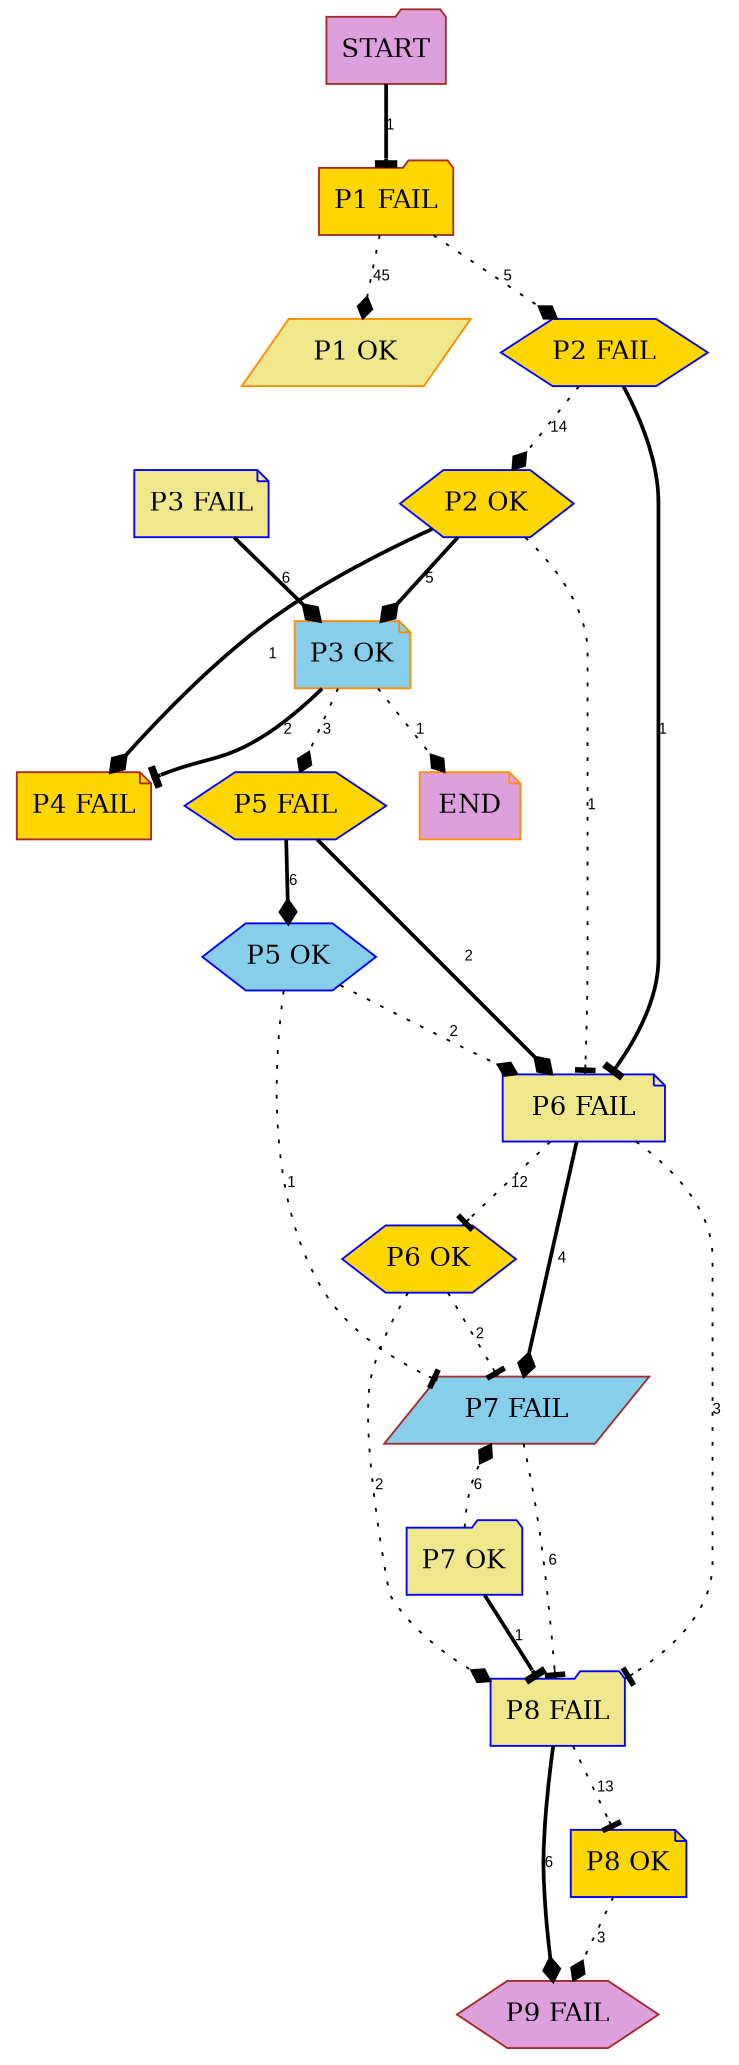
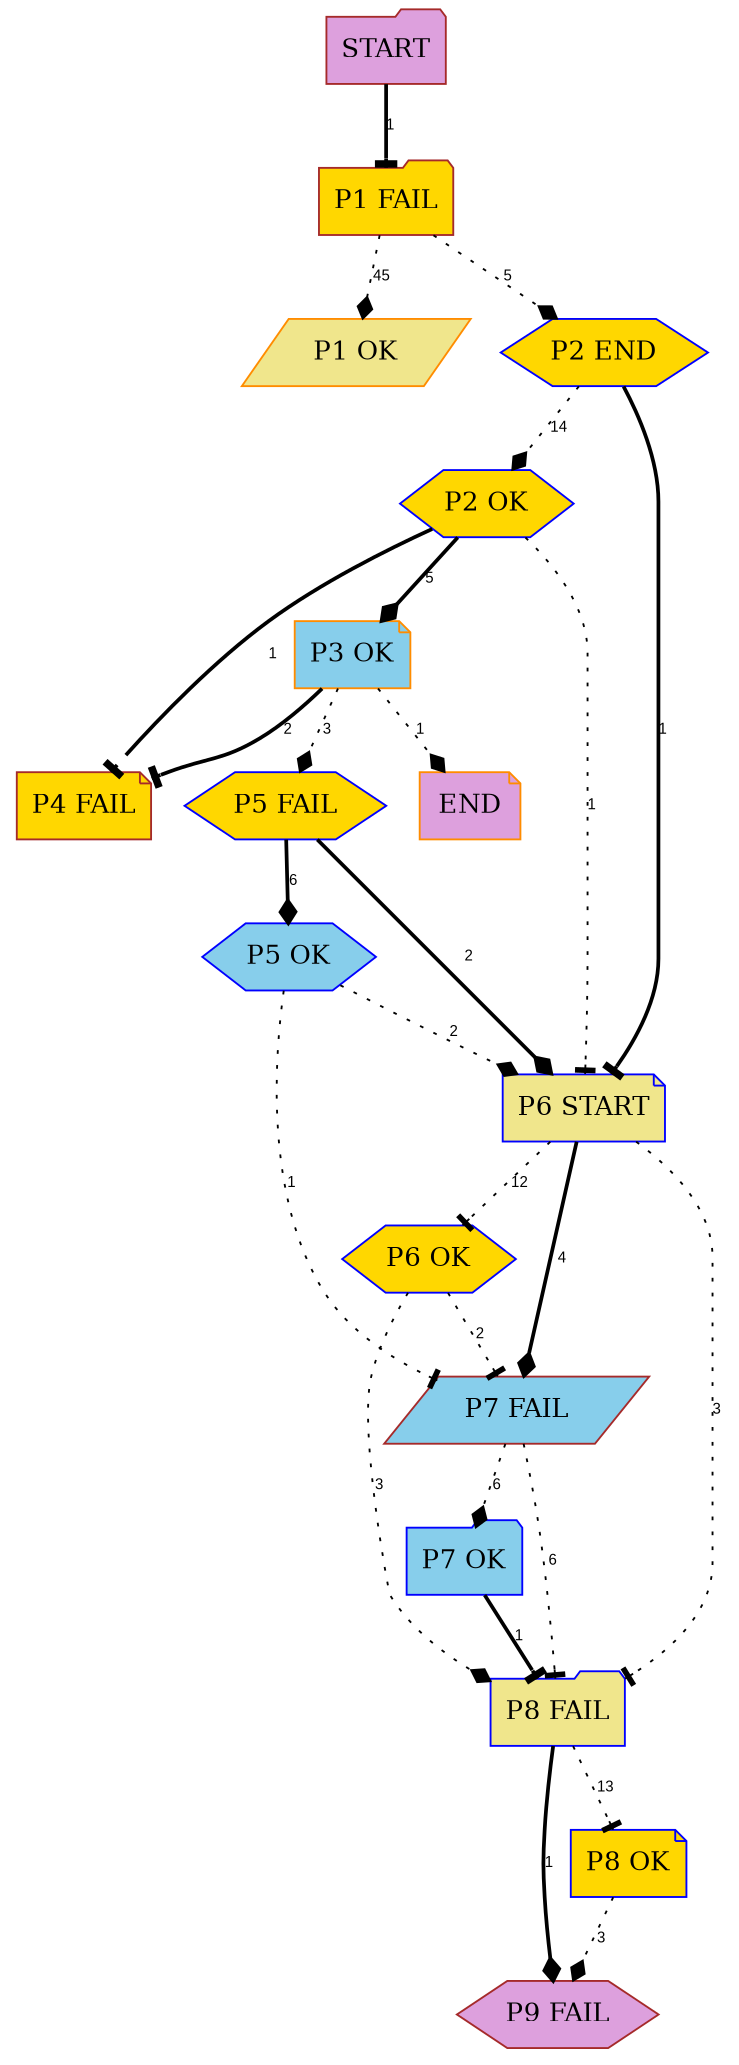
node "P2 FAIL": label "P2 FAIL" -> "P2 END"
node "P3 FAIL": removed
edge "P2 OK" -> "P4 FAIL": arrowhead diamond -> tee
node "P6 FAIL": label "P6 FAIL" -> "P6 START"
edge "P6 OK" -> "P8 FAIL": label "2" -> "3"
edge "P7 OK" -> "P7 FAIL": reversed
node "P7 OK": fillcolor khaki -> skyblue
edge "P8 FAIL" -> "P9 FAIL": label "6" -> "1"
